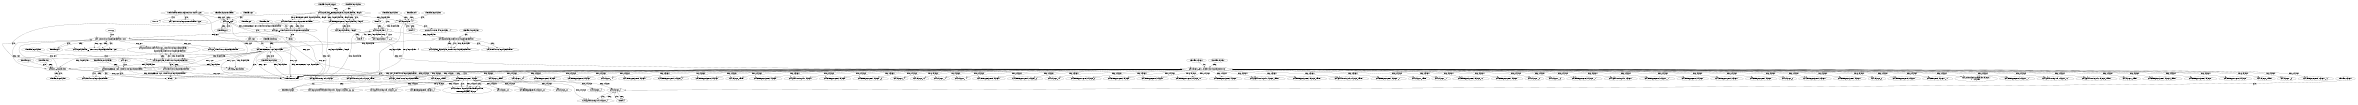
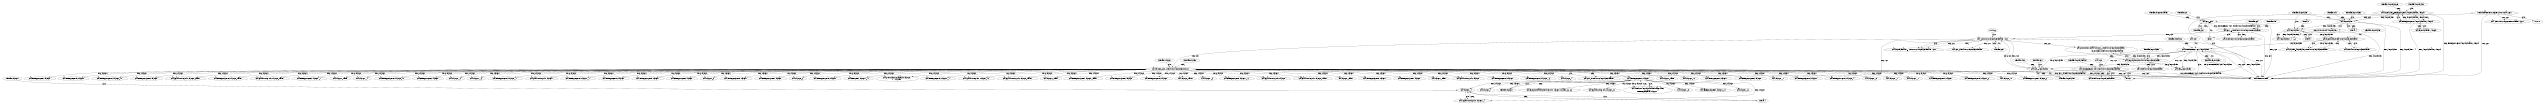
edge "(Call,lmp_obj_len=EXTRACT_16BITS(lmp_obj_header->length))" -> "(Call,sizeof(const struct lmp_common_header))": now "(Call,lmp_obj_len=EXTRACT_16BITS(lmp_obj_header->length))" -> "(MethodReturn,RET)"
edge "(MethodParameterIn,register const u_char *pptr)" -> "(Call,(const struct lmp_common_header *)pptr)": label "AST: " -> "DDG: pptr"
node "(Call,EXTRACT_32BITS(obj_tptr+4))": removed
